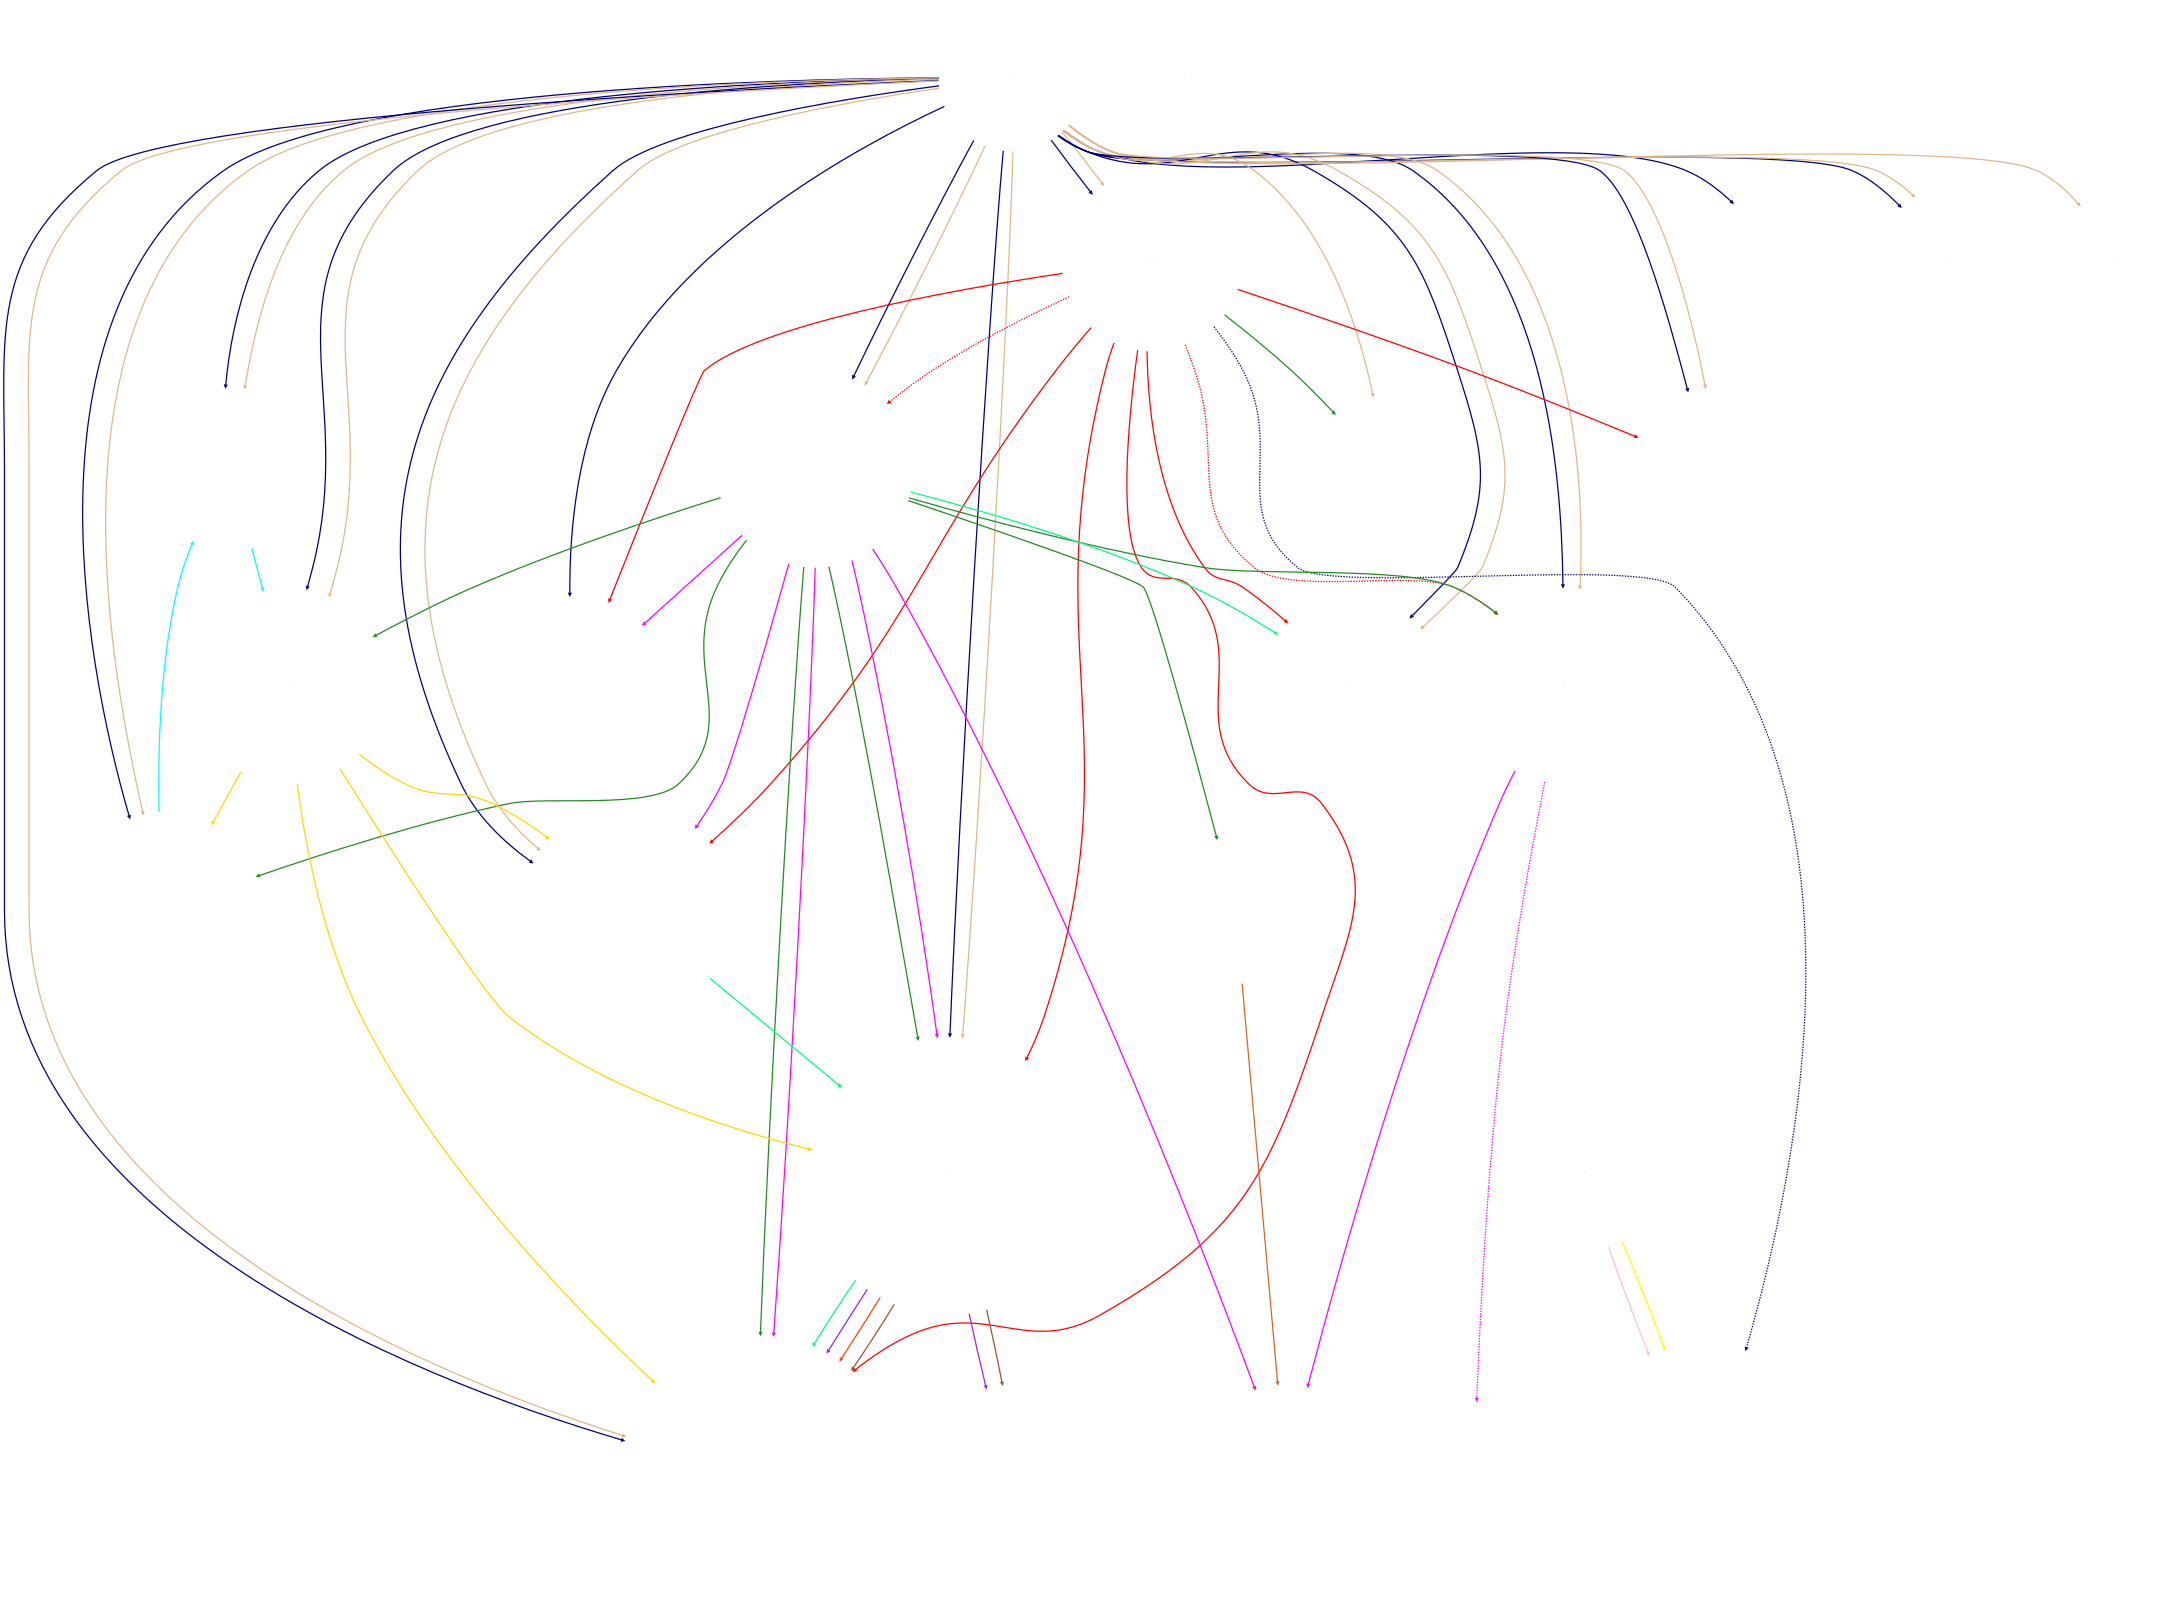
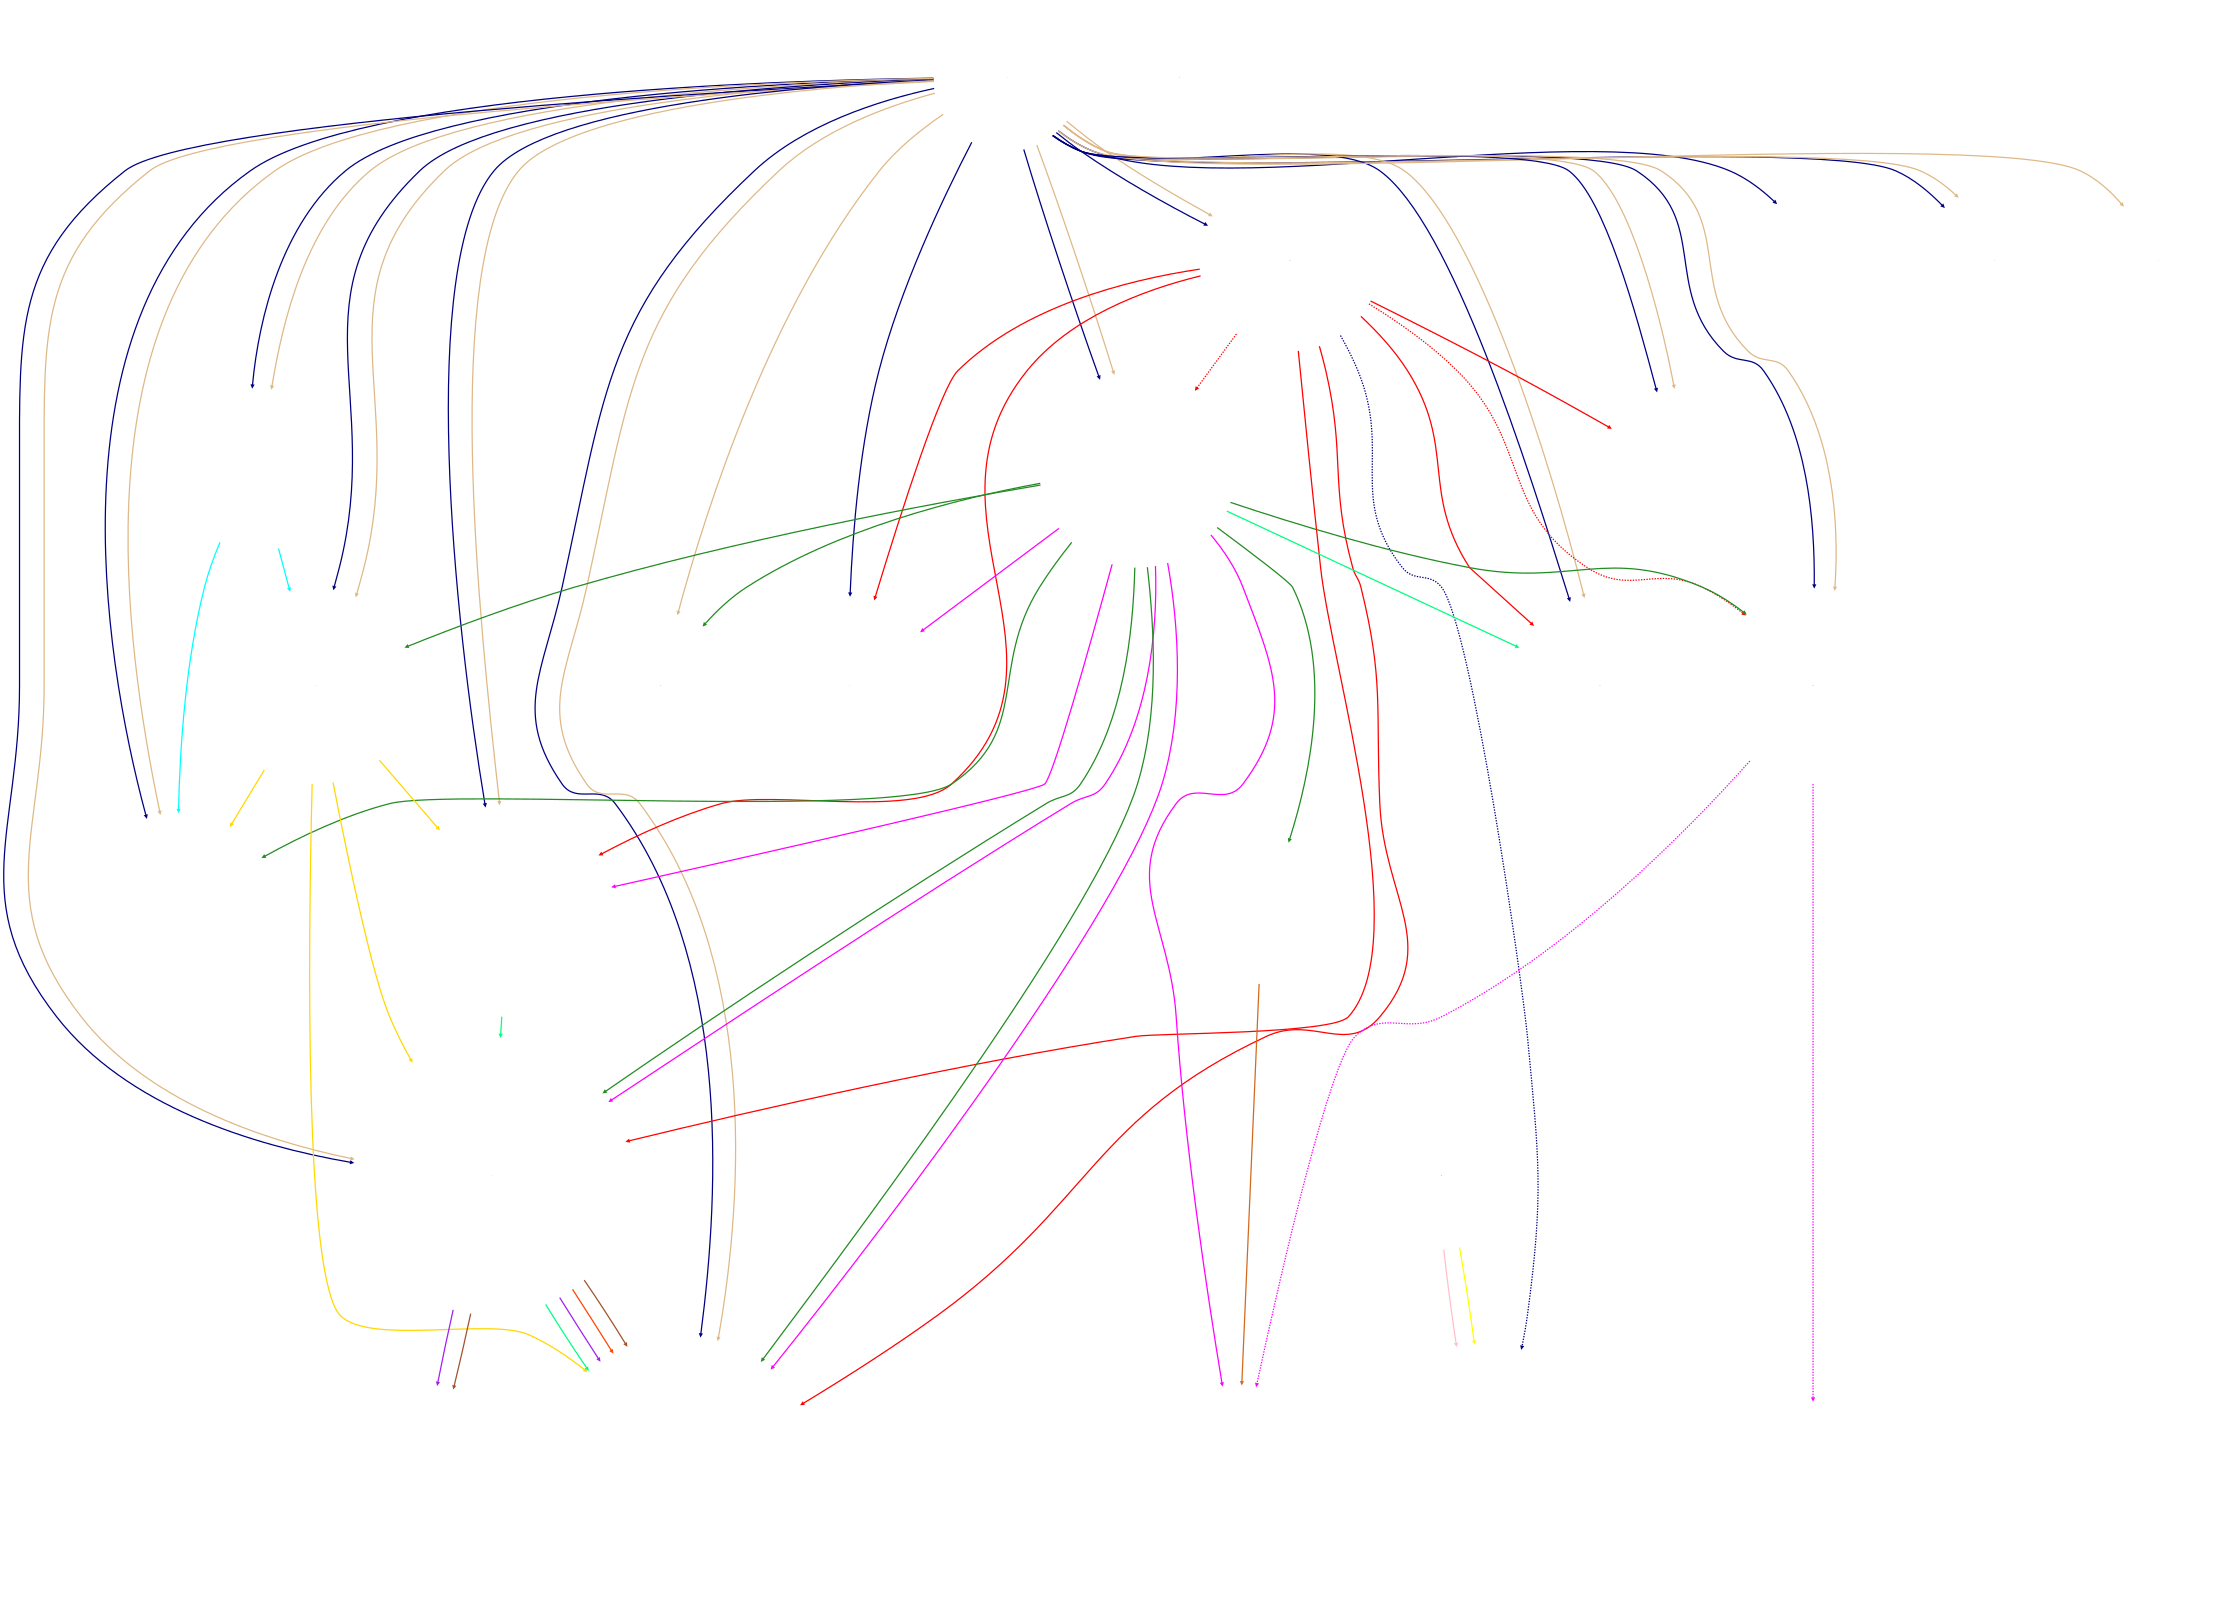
edge "ChuckNorris" -> "Amnesia": now "Tsunami" -> "Amnesia"
edge "Elknot" -> "Psybot": reversed
edge "Remaiten" -> "HideNSeek": style bold -> dashed
